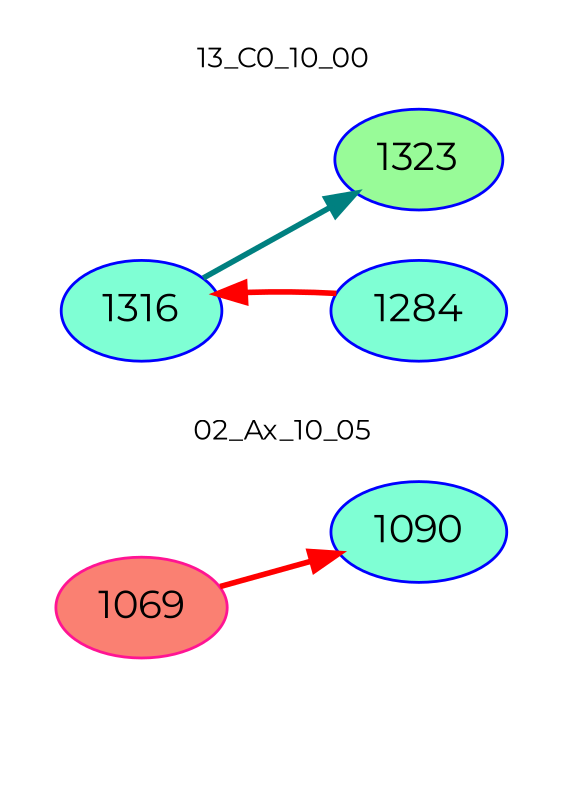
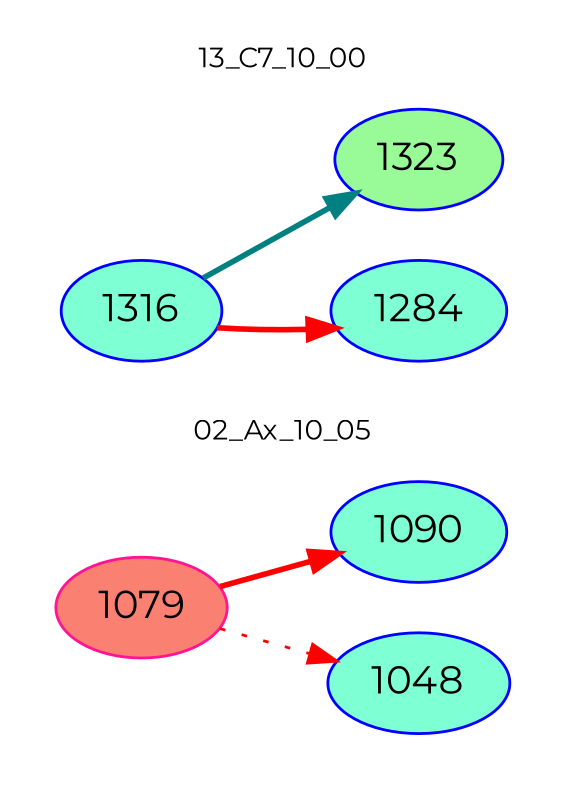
cluster "13_C0_10_00": label "13_C0_10_00" -> "13_C7_10_00"
edge "1284" -> "1316": reversed
node "1069": label "1069" -> "1079"
node "1048": added
